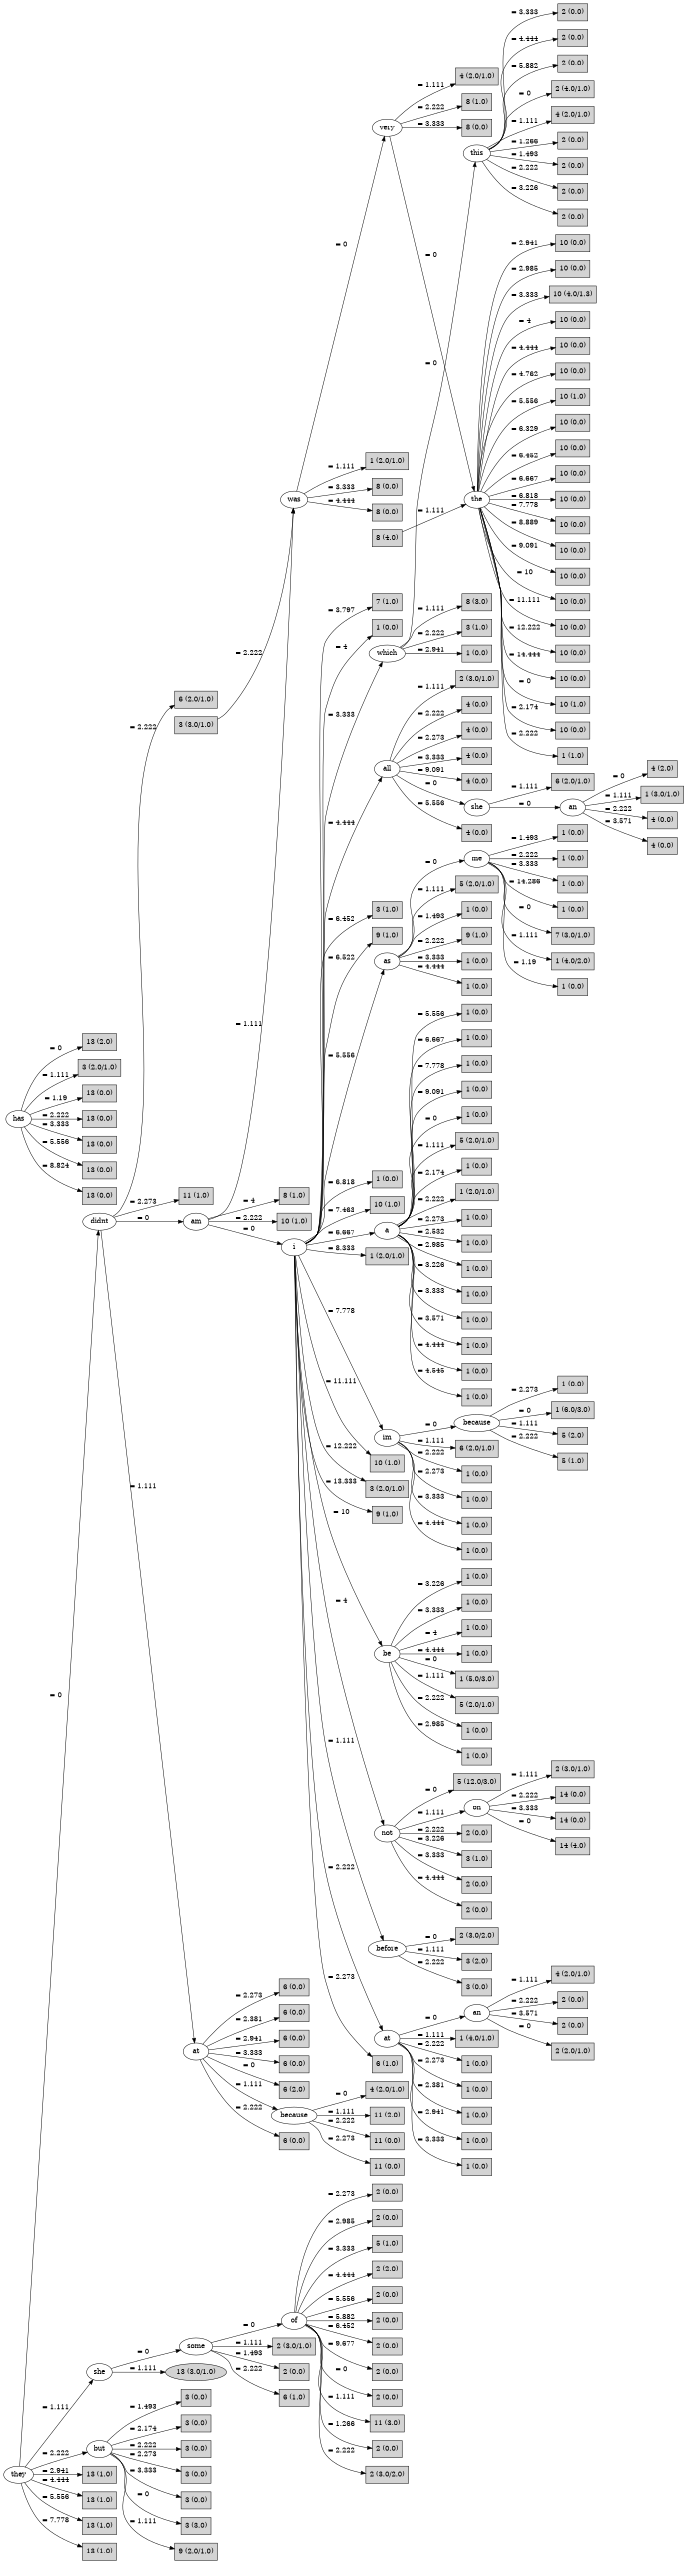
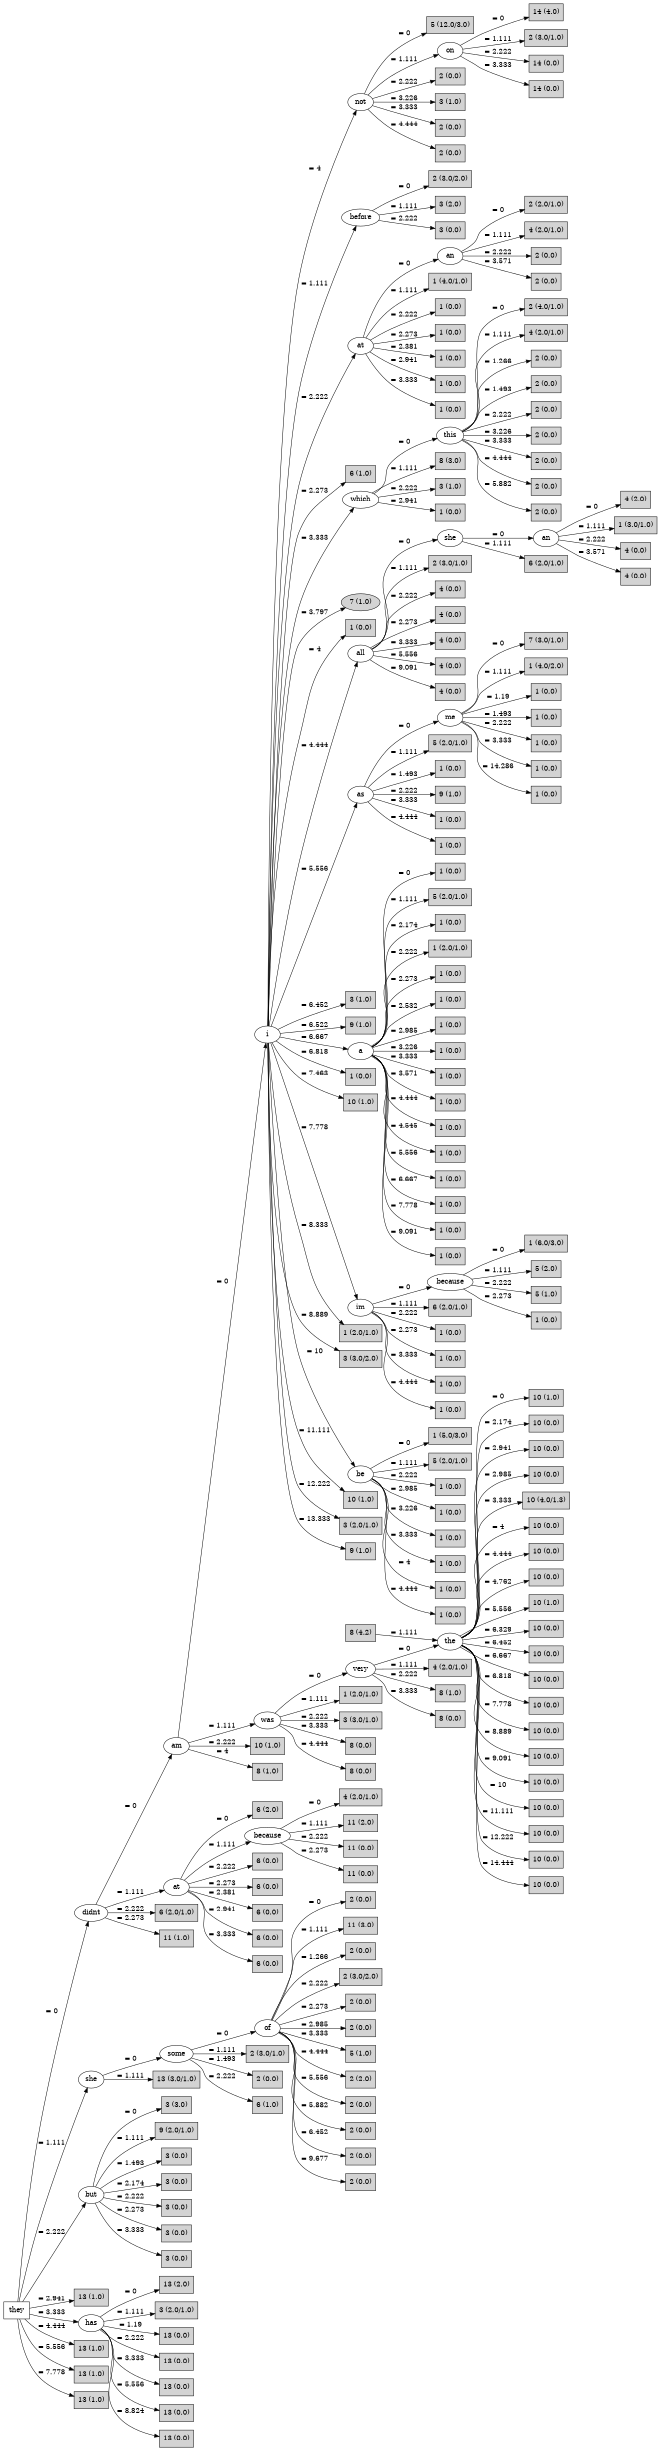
node "8 (4.0)": label "8 (4.0)" -> "8 (4.2)"
node "7 (1.0)": shape box -> ellipse
edge "3 (3.0/1.0)" -> "was": reversed
node "1 (1.0)": removed
node "3 (3.0/2.0)": added
edge "they" -> "has": added, label "= 3.333"
node "13 (3.0/1.0)": shape ellipse -> box
node "they": shape ellipse -> box
